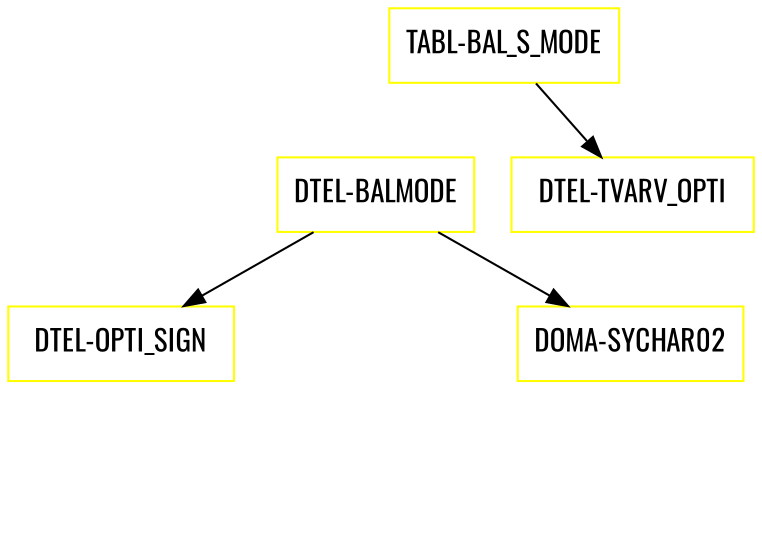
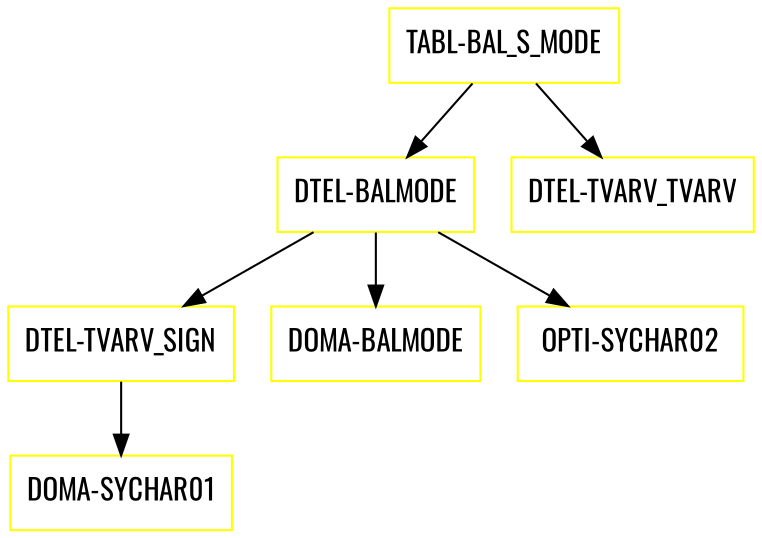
edge "TABL-BAL_S_MODE" -> "DTEL-BALMODE": added
node "DTEL-TVARV_OPTI": label "DTEL-TVARV_OPTI" -> "DTEL-TVARV_TVARV"
node "DTEL-OPTI_SIGN": label "DTEL-OPTI_SIGN" -> "DTEL-TVARV_SIGN"
node "DOMA-BALMODE": added
node "DOMA-SYCHAR02": label "DOMA-SYCHAR02" -> "OPTI-SYCHAR02"
node "DOMA-SYCHAR01": added
